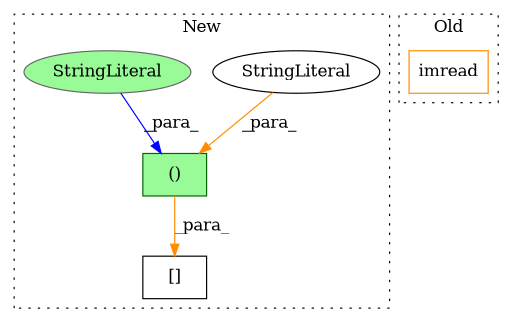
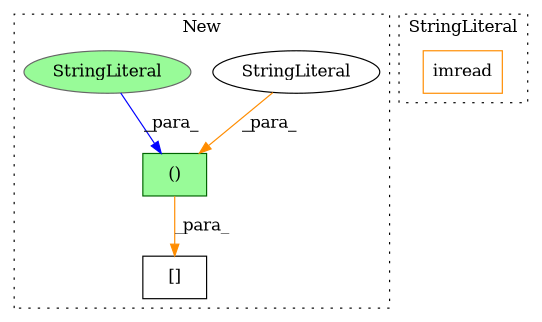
cluster "Old": label "Old" -> "StringLiteral"
